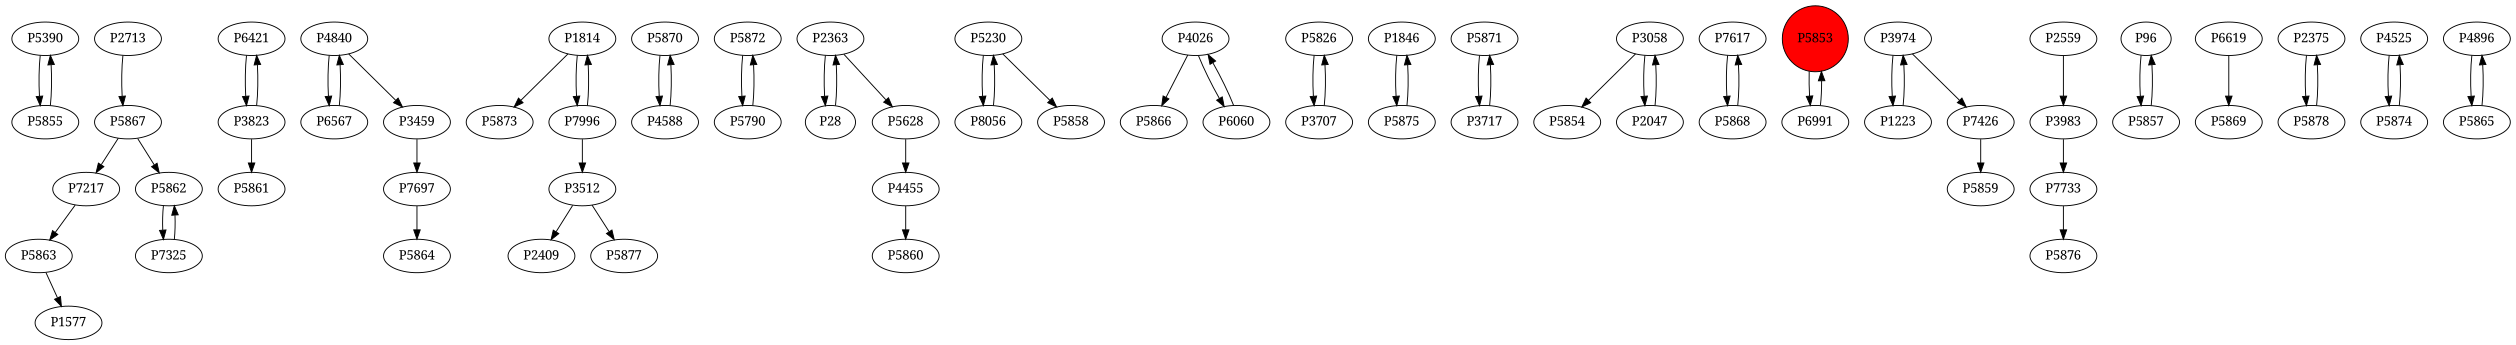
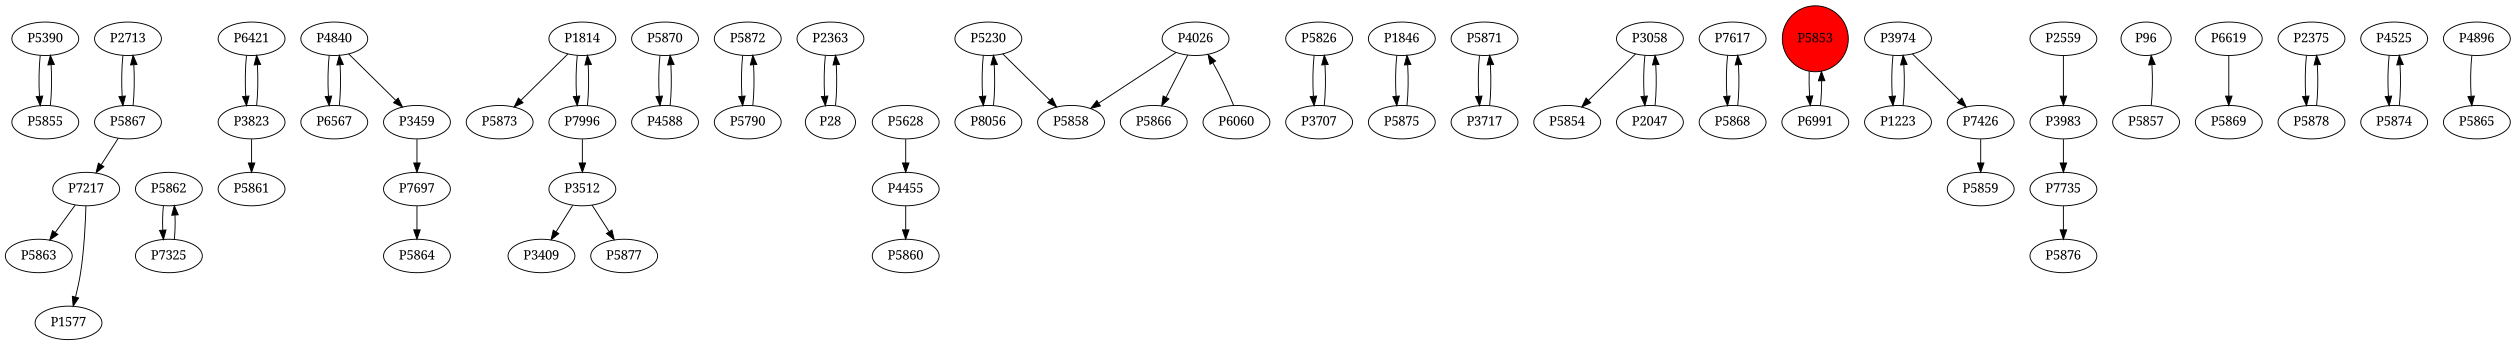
edge "P96" -> "P5857": removed
edge "P2363" -> "P5628": removed
edge "P4026" -> "P6060": now "P4026" -> "P5858"
edge "P5865" -> "P4896": removed
edge "P5867" -> "P5862": now "P5867" -> "P2713"
node "P7733": label "P7733" -> "P7735"
node "P2409": label "P2409" -> "P3409"
edge "P5863" -> "P1577": now "P7217" -> "P1577"
